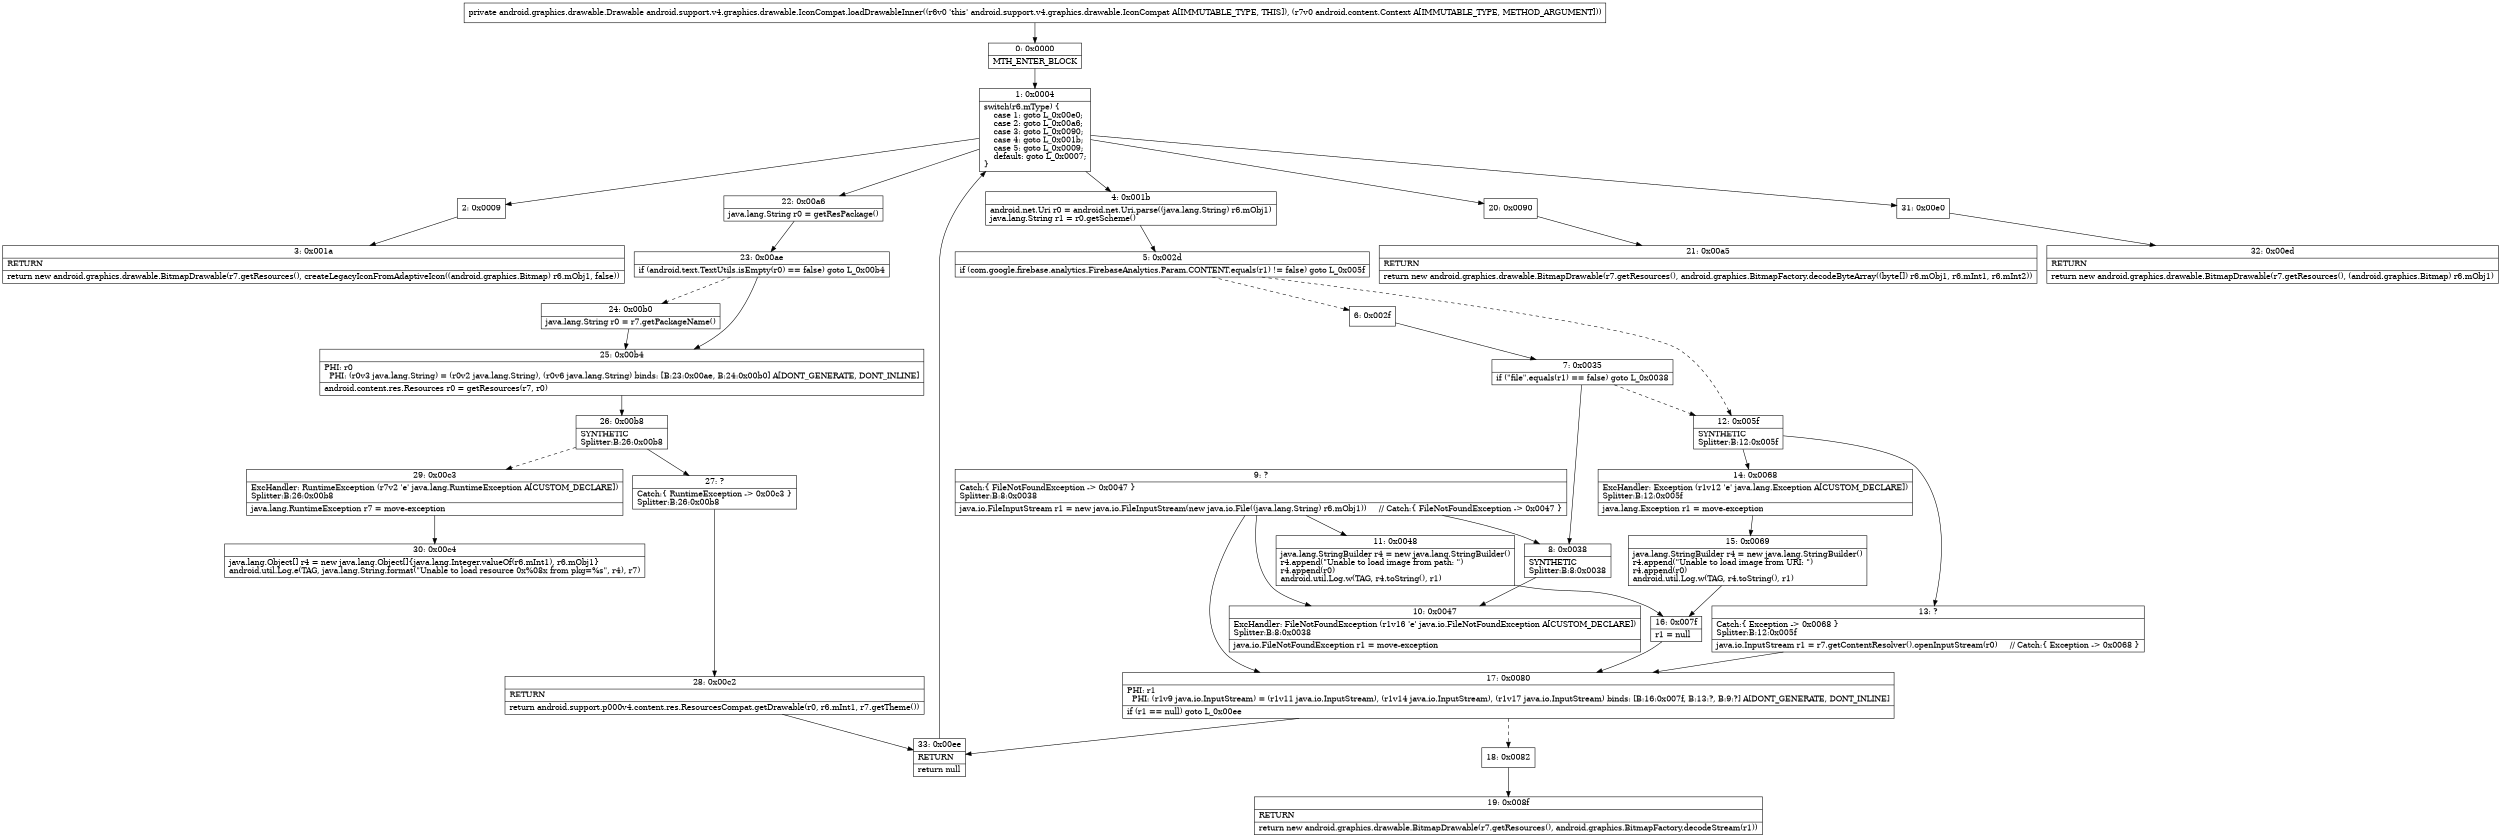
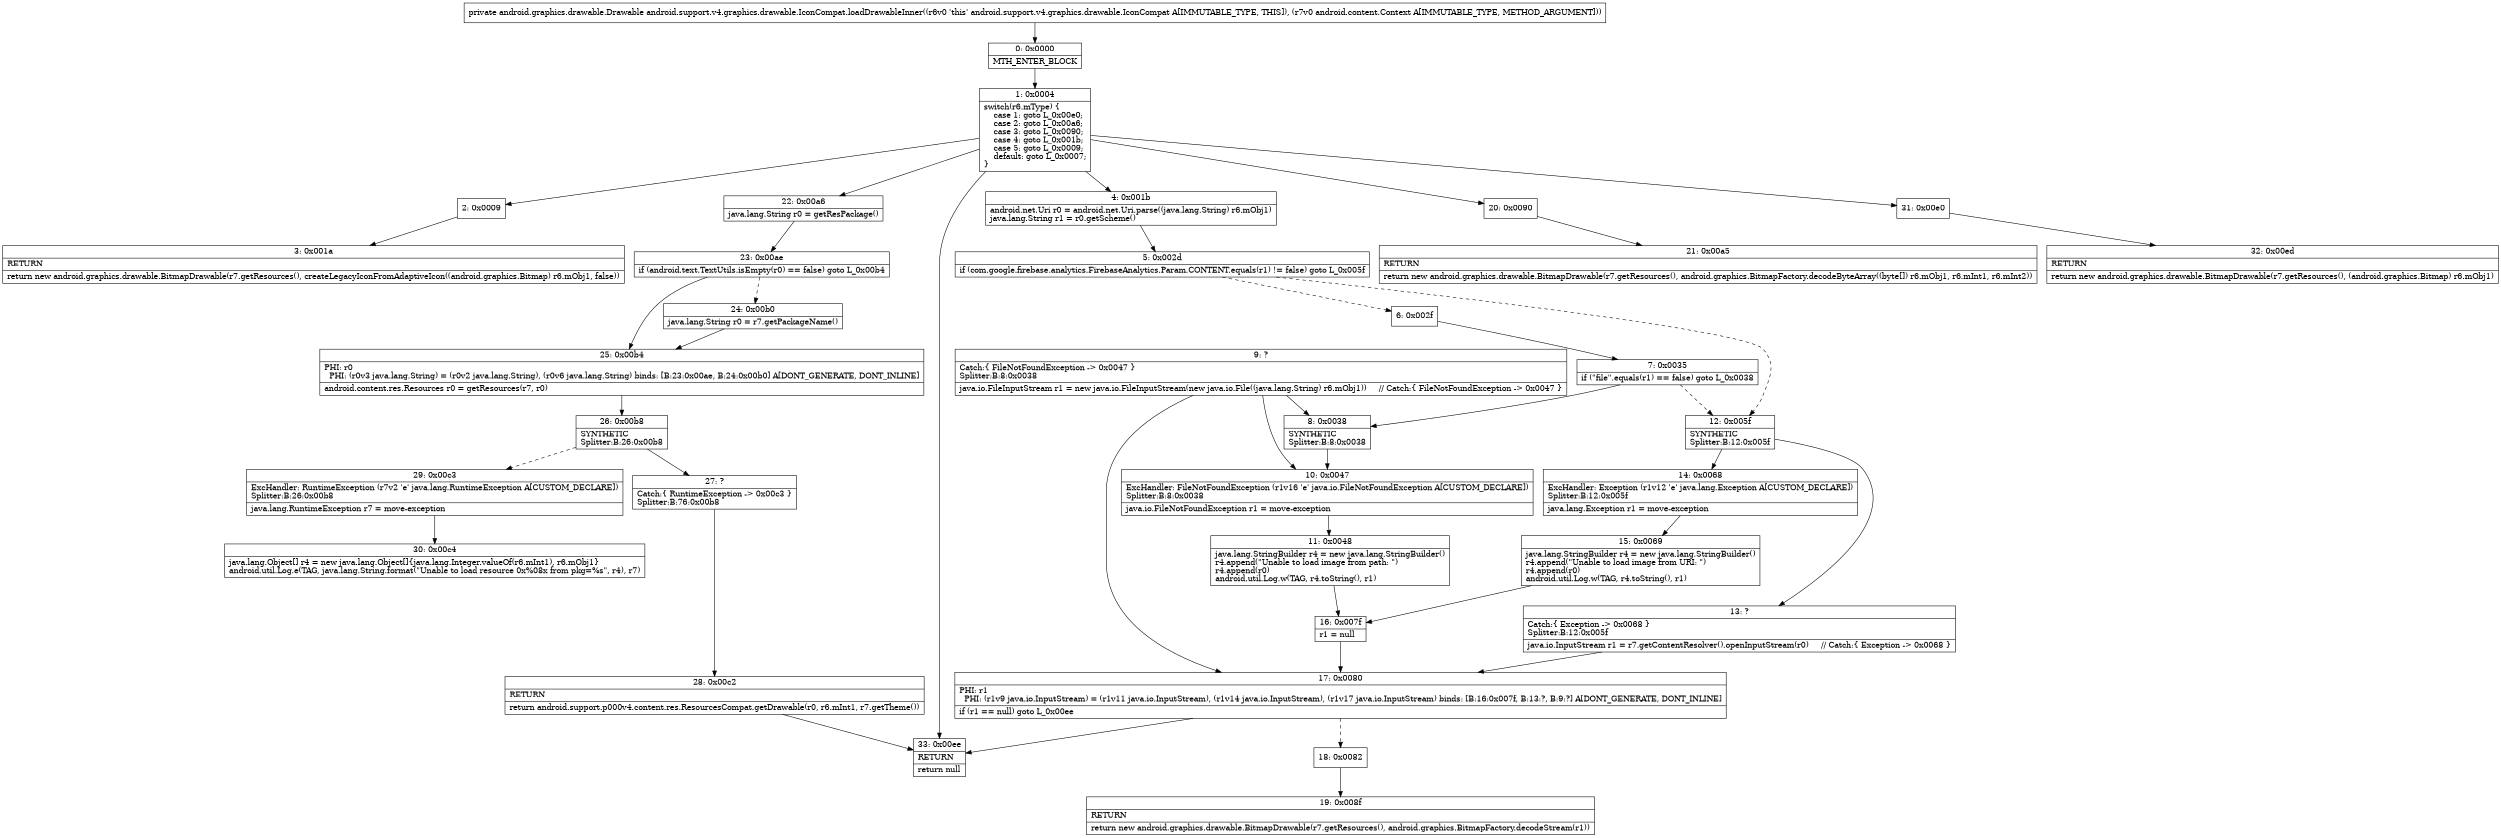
edge "33: 0x00ee" -> "1: 0x0004": reversed
node "27: ?": text "Splitter:B:26:0x00b8" -> "Splitter:B:76:0x00b8"
edge "9: ?" -> "11: 0x0048": now "10: 0x0047" -> "11: 0x0048"
